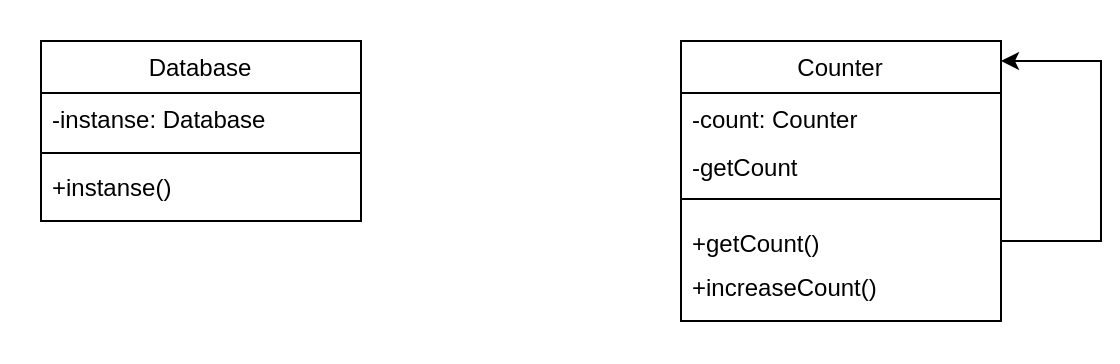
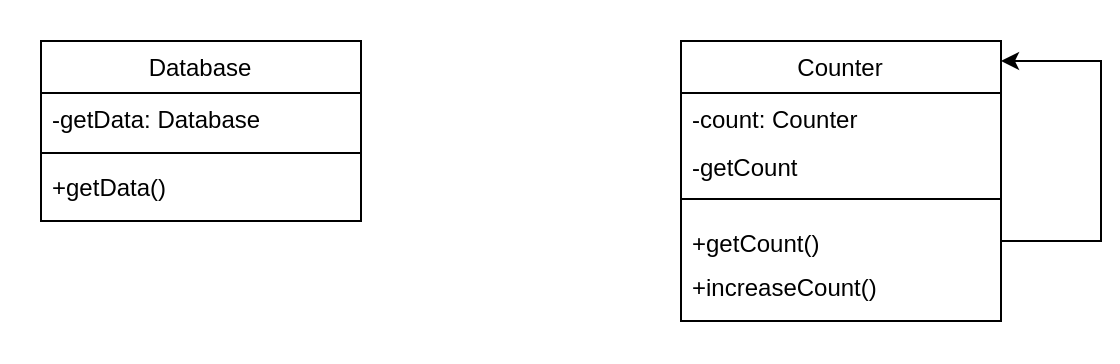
node "-instanse: Database": label "-instanse: Database" -> "-getData: Database"
node "+instanse()": label "+instanse()" -> "+getData()"
